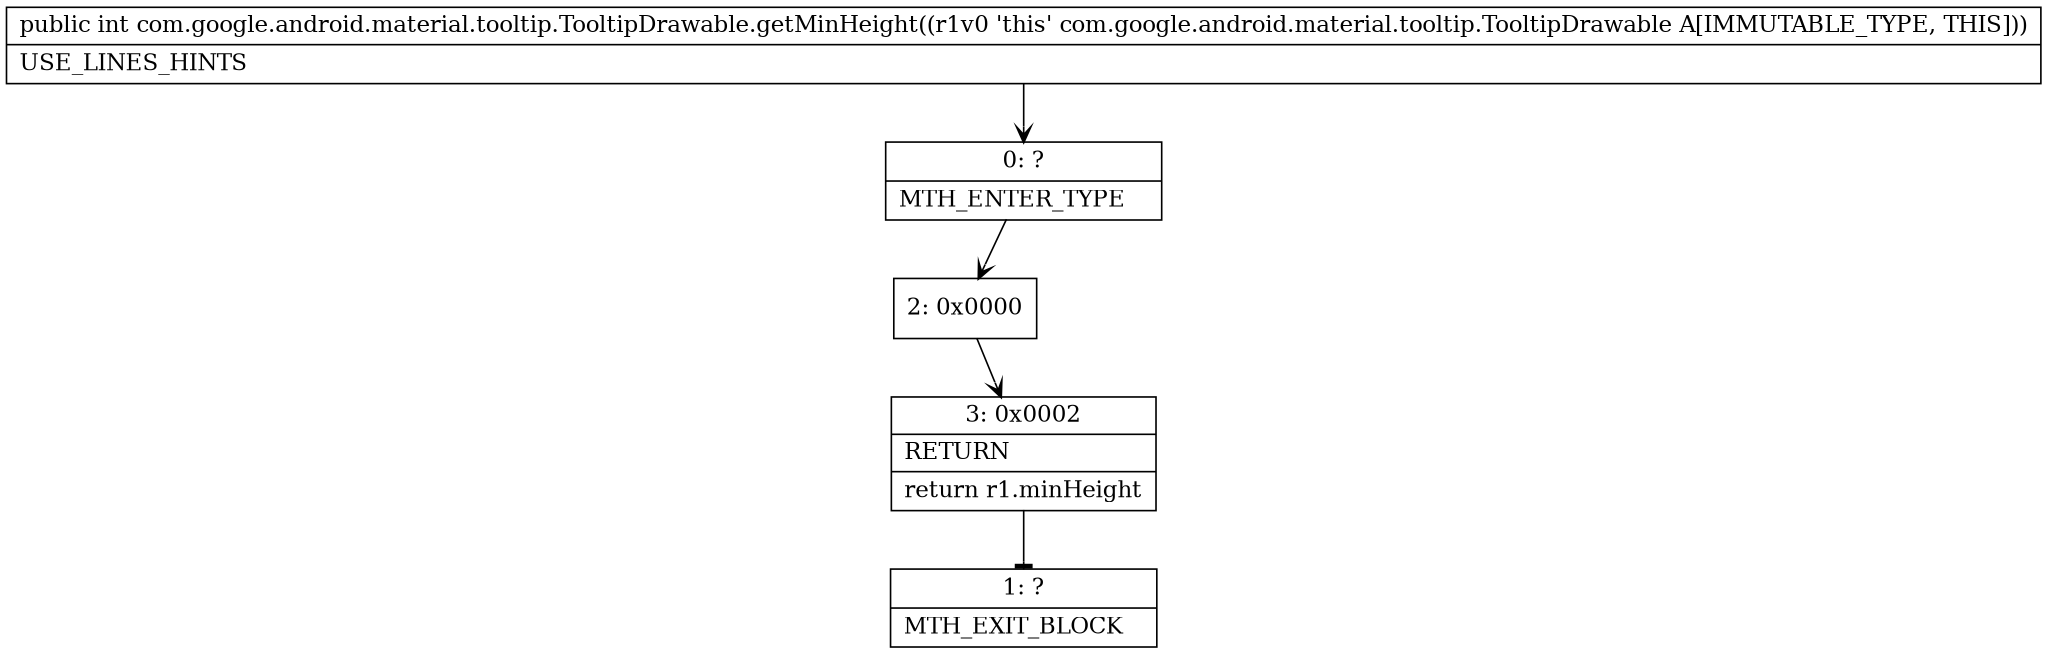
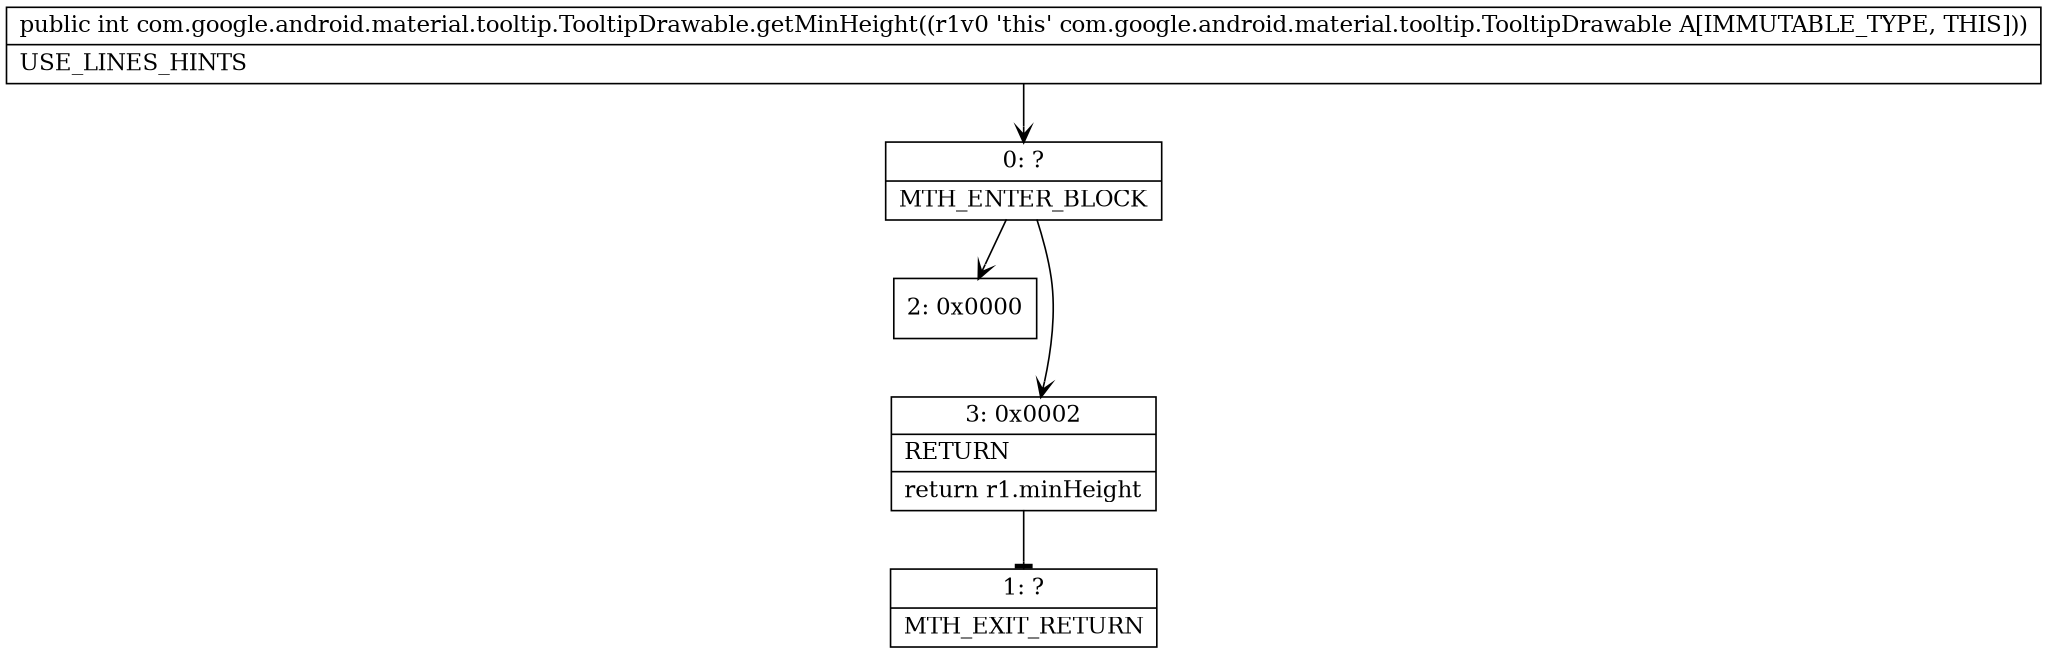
node "0: ?": text "MTH_ENTER_TYPE" -> "MTH_ENTER_BLOCK"
edge "2: 0x0000" -> "3: 0x0002": now "0: ?" -> "3: 0x0002"
node "1: ?": text "MTH_EXIT_BLOCK" -> "MTH_EXIT_RETURN"
